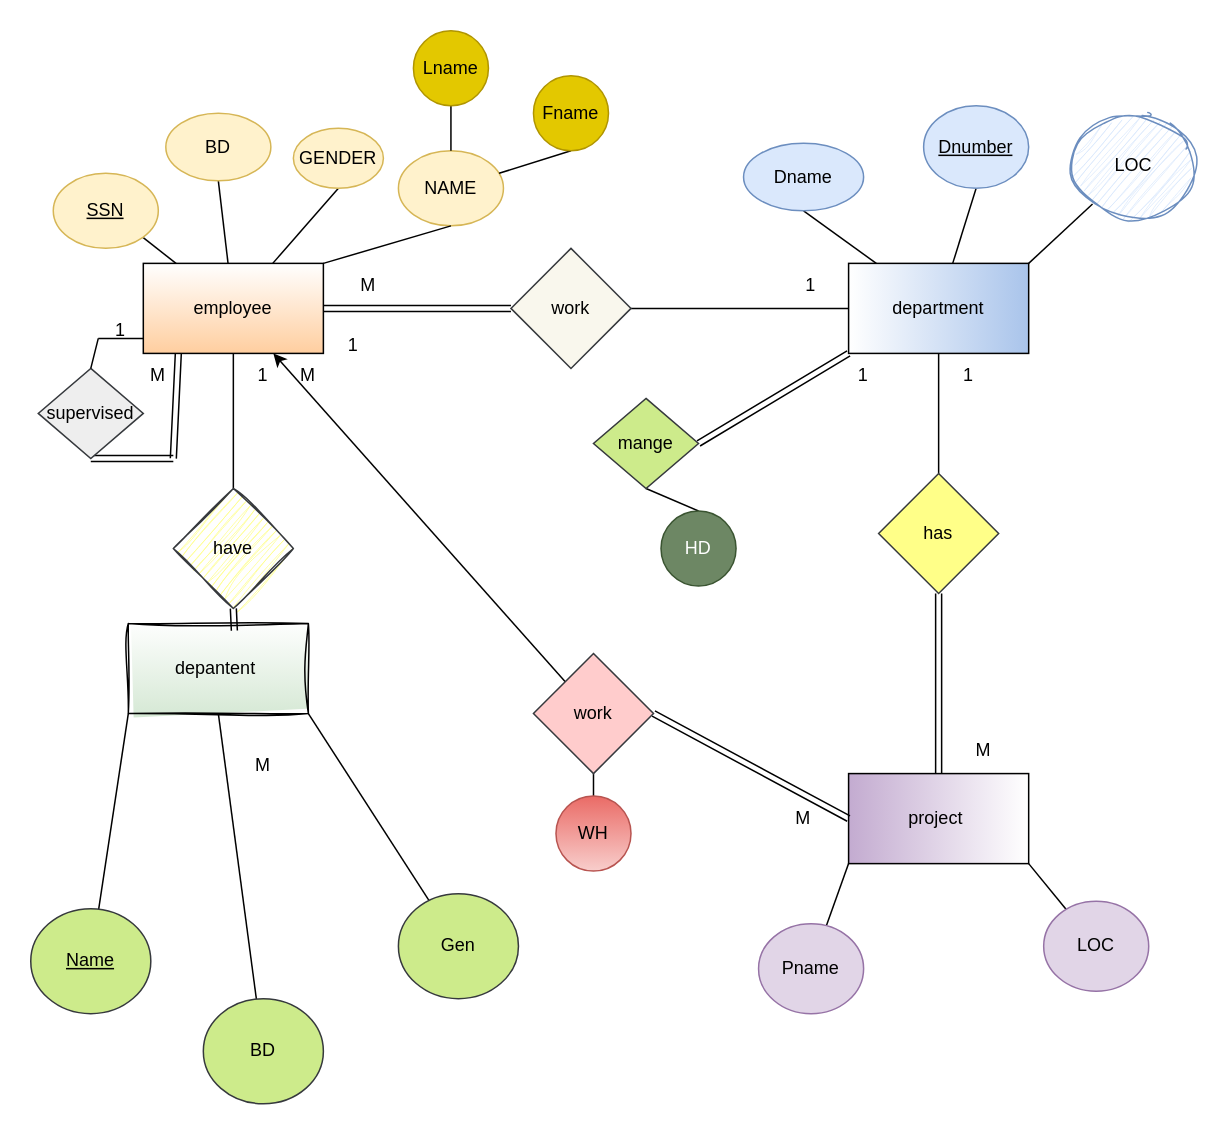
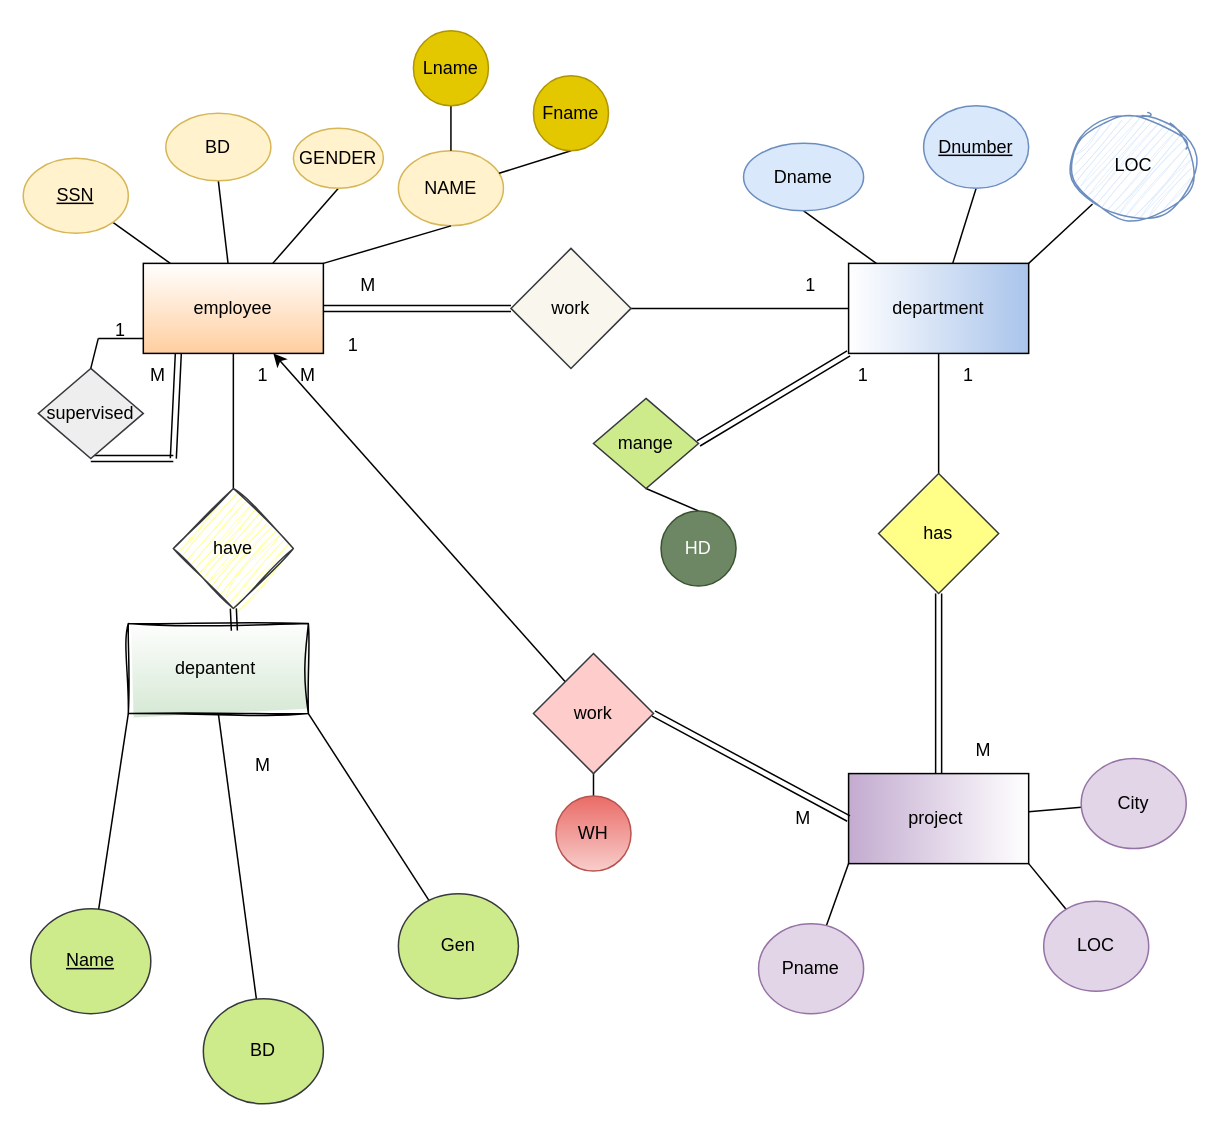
node "SSN": moved (106, 211) -> (76, 196)
node "City": added
edge "City" -- "project": added
